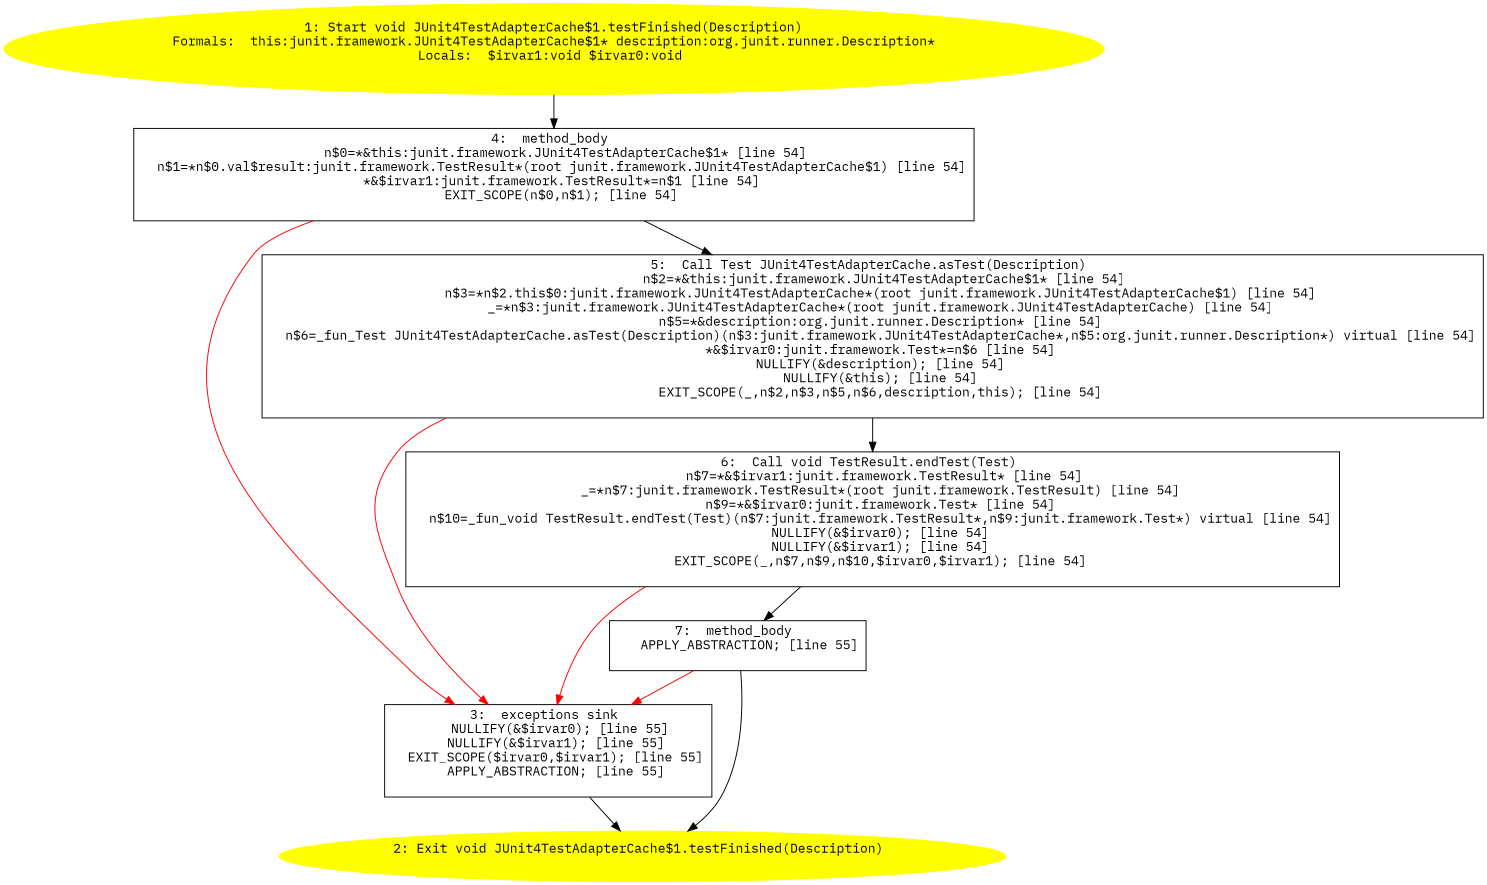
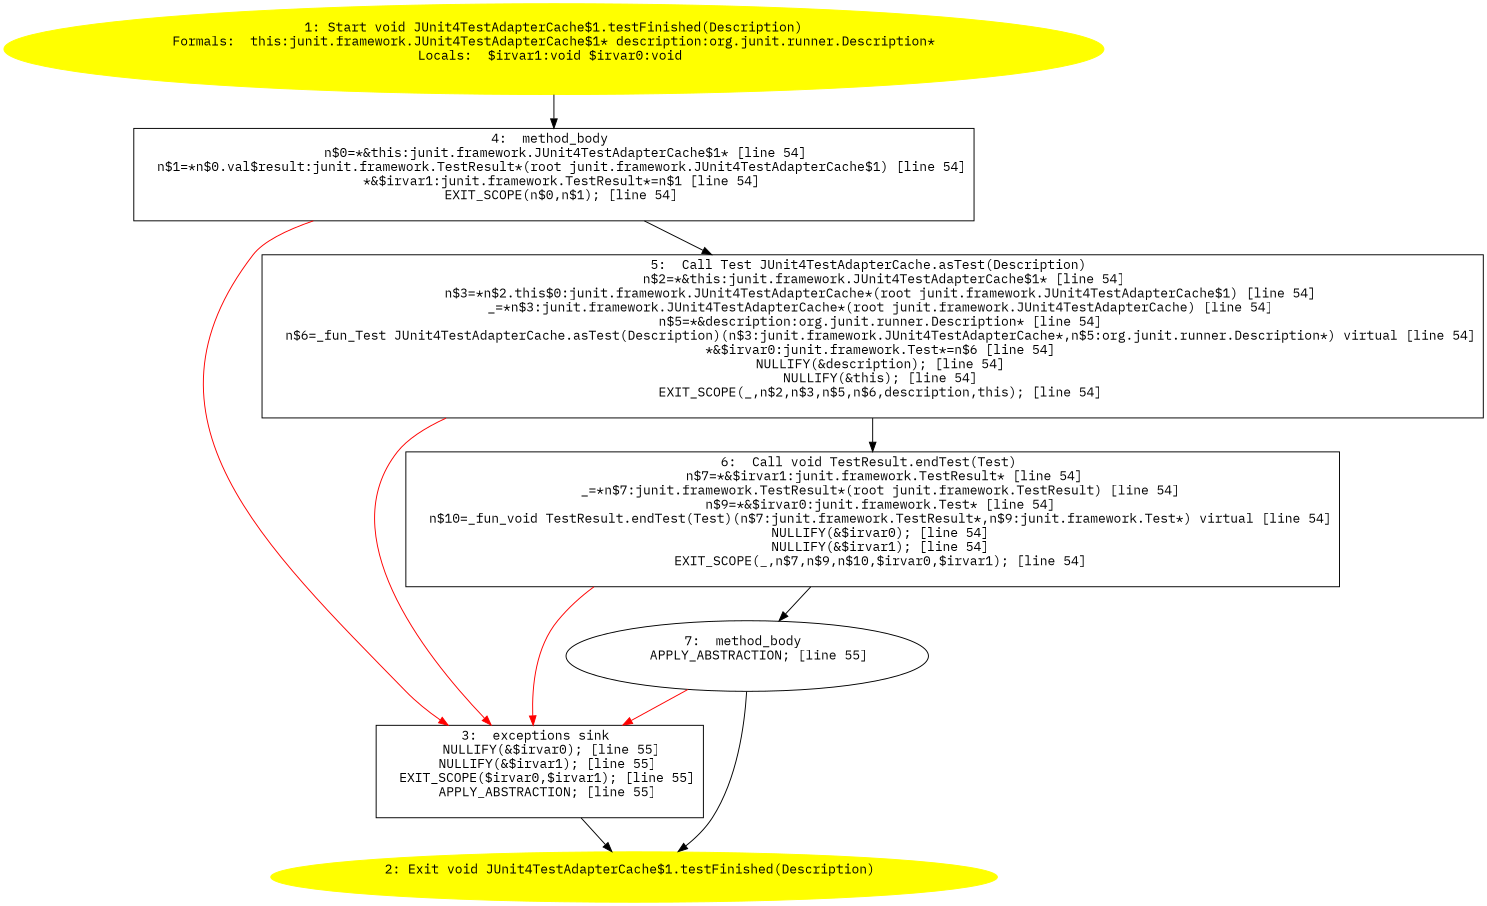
node "7:  method_body APPLY_ABSTRACTION; [line 55]": shape box -> ellipse
